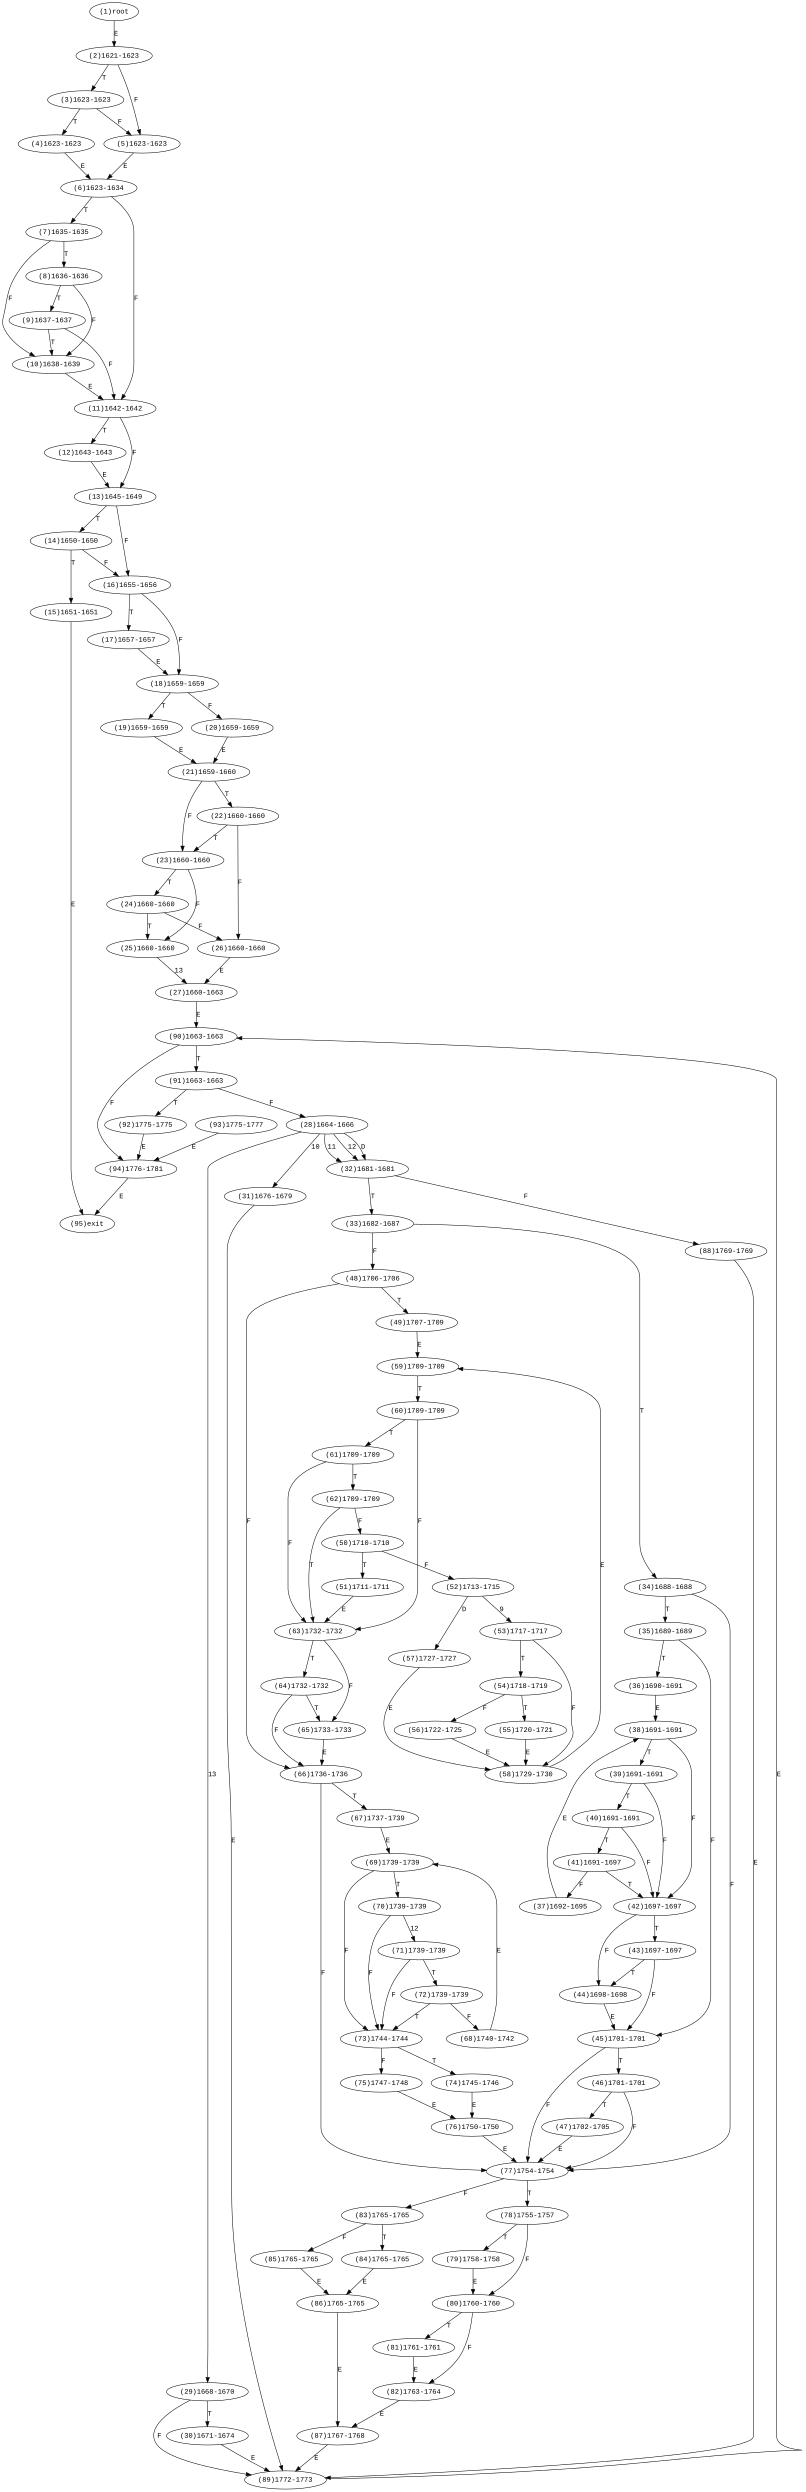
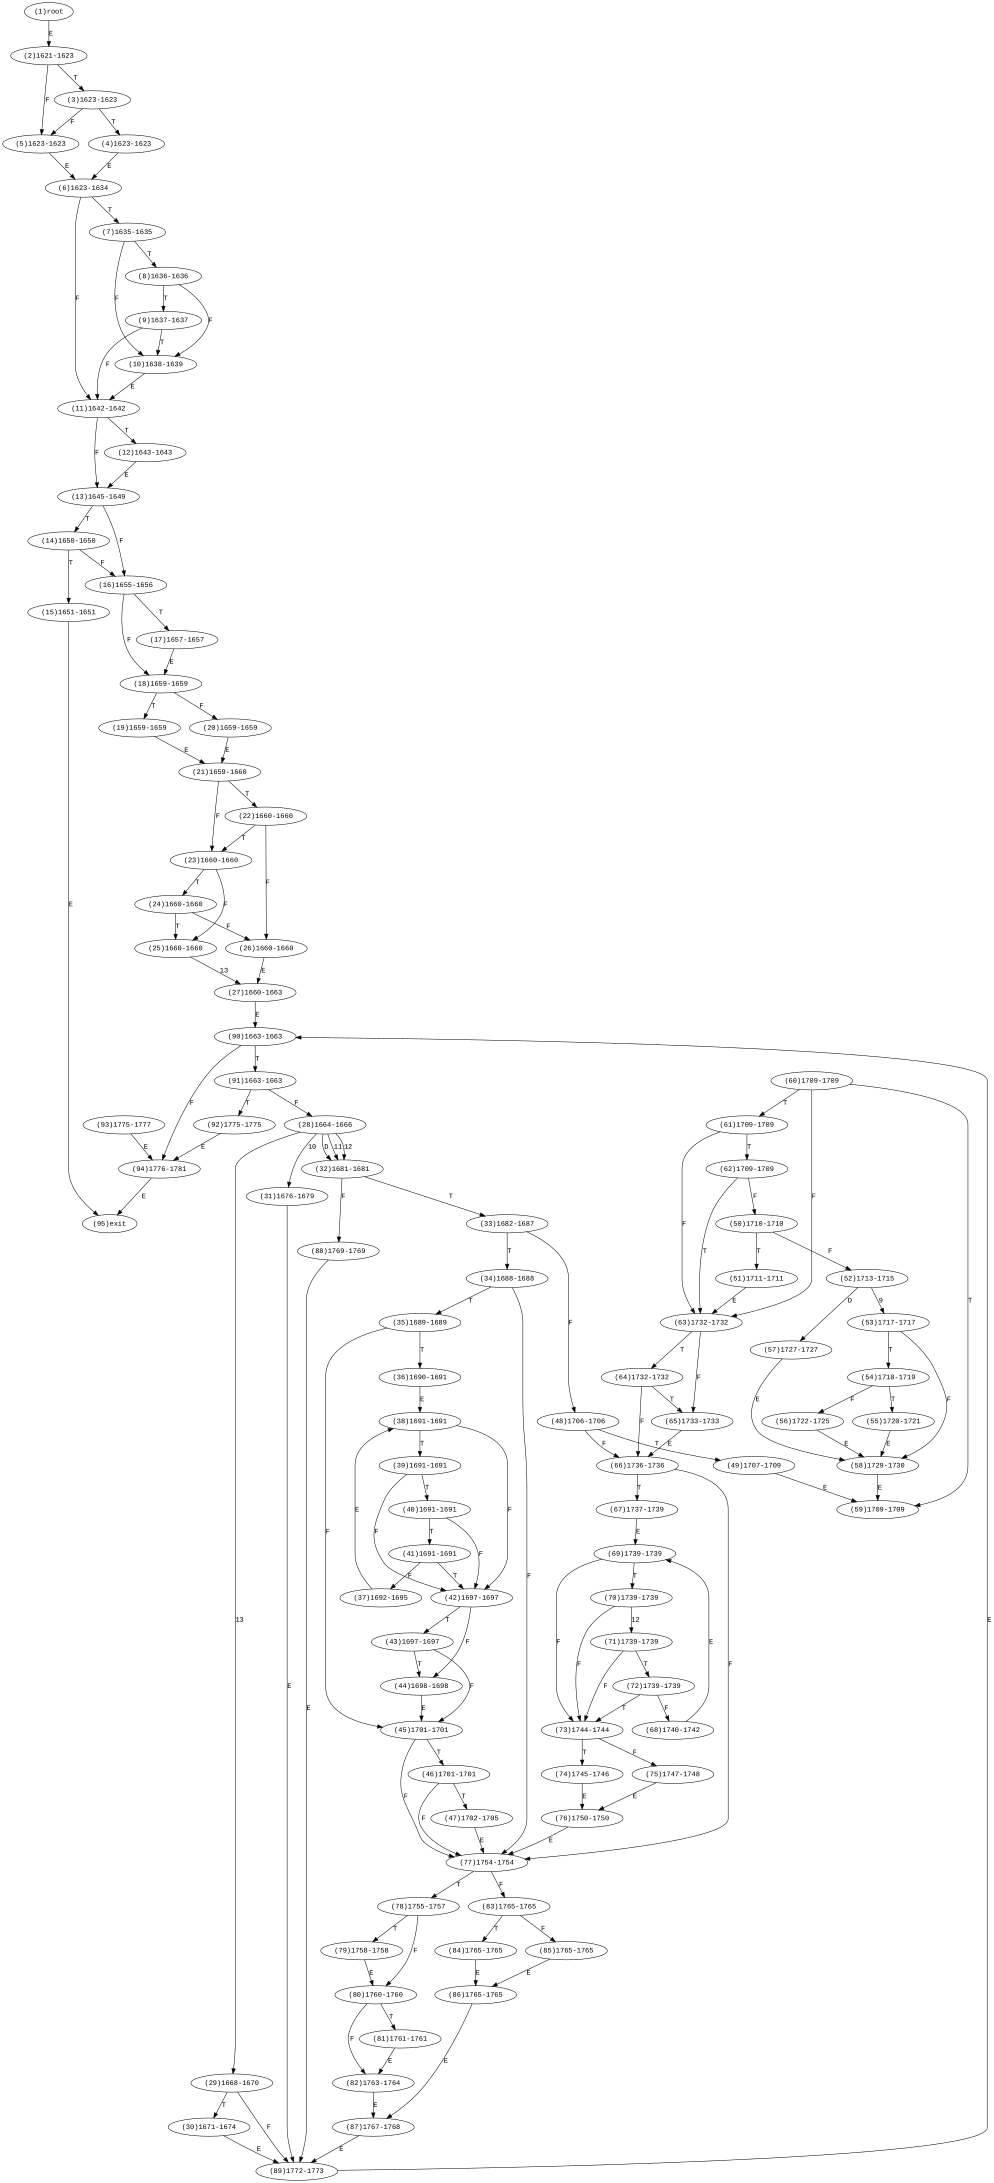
edge "(59)1709-1709" -> "(60)1709-1709": reversed
node "(41)1691-1697": label "(41)1691-1697" -> "(41)1691-1691"
